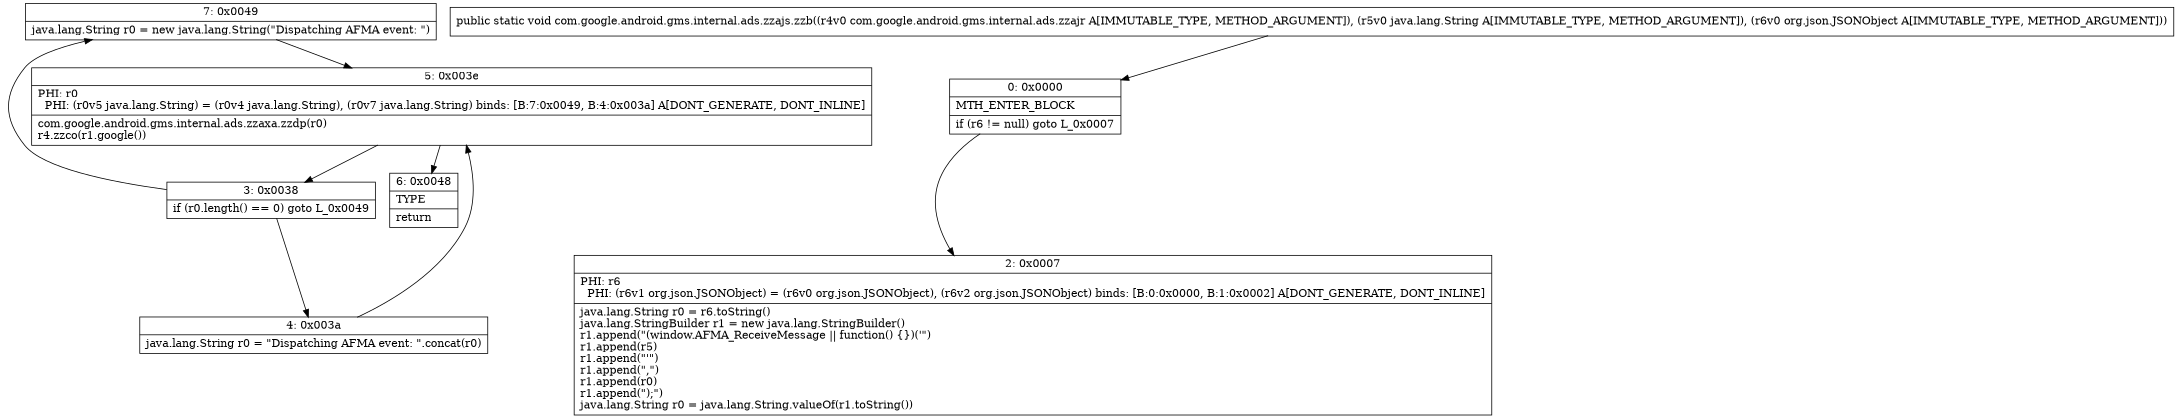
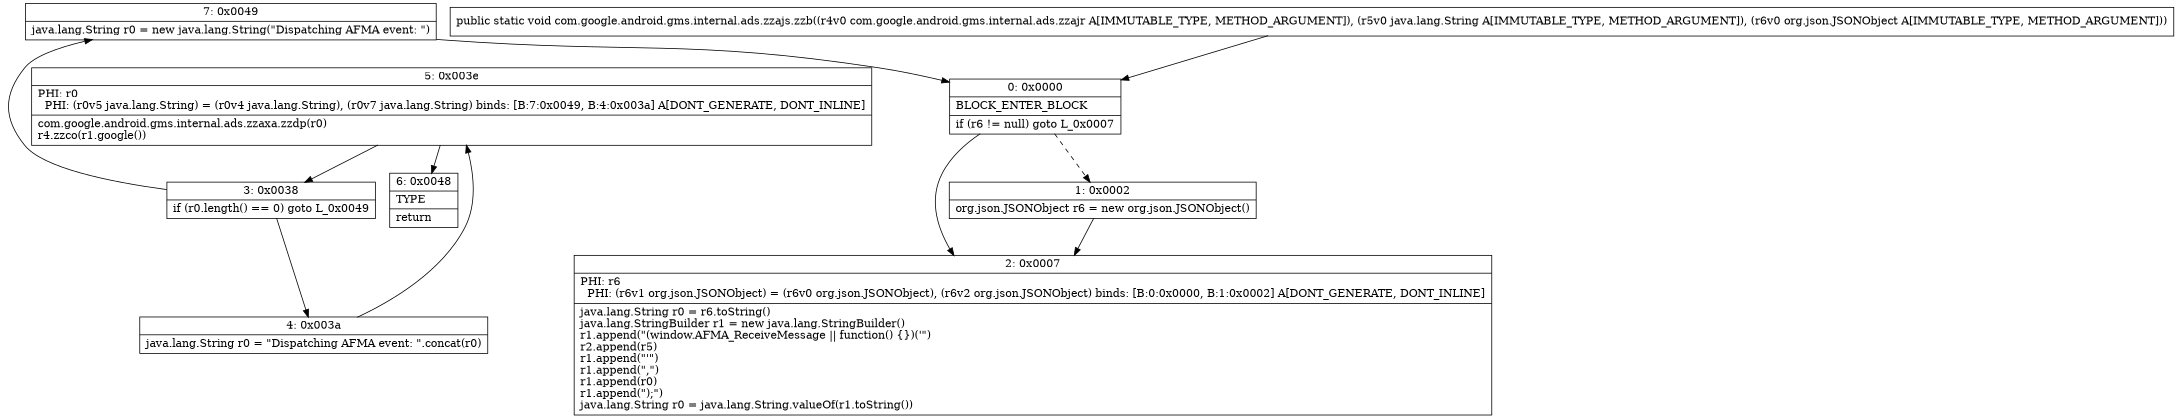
edge "7: 0x0049" -> "5: 0x003e": now "7: 0x0049" -> "0: 0x0000"
node "0: 0x0000": text "MTH_ENTER_BLOCK" -> "BLOCK_ENTER_BLOCK"
node "1: 0x0002": added
node "2: 0x0007": text "r1.append(r5)" -> "r2.append(r5)"
